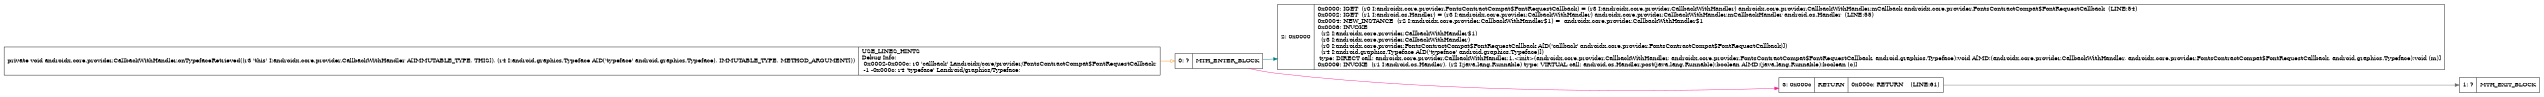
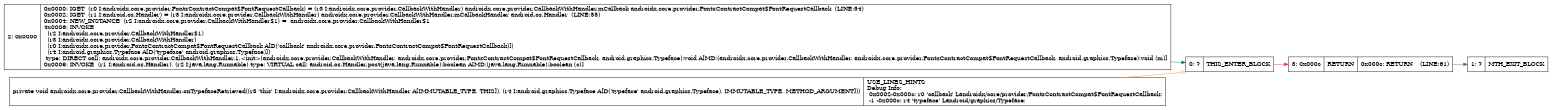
node "2: 0x0000": text "0x0006: INVOKE" -> "4x0006: INVOKE"
edge "0: ?" -> "2: 0x0000": reversed
node "0: ?": text "MTH_ENTER_BLOCK" -> "THIS_ENTER_BLOCK"
